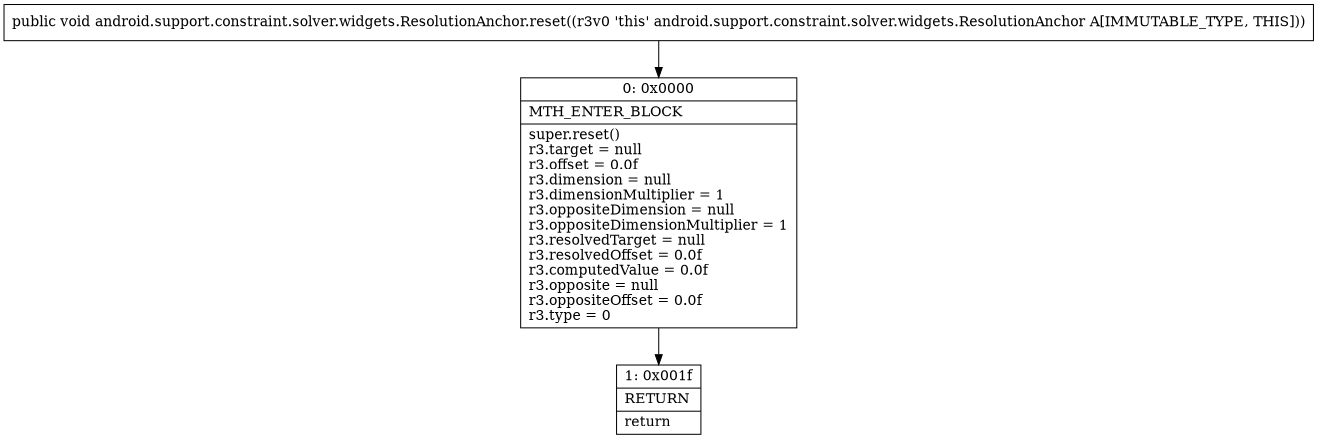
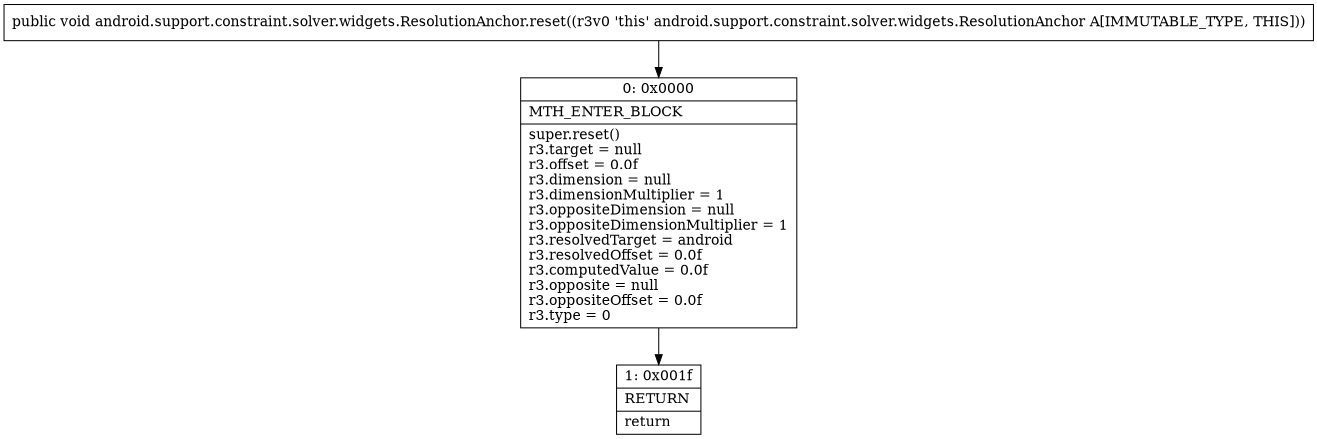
node "0: 0x0000": text "r3.resolvedTarget = null" -> "r3.resolvedTarget = android"
